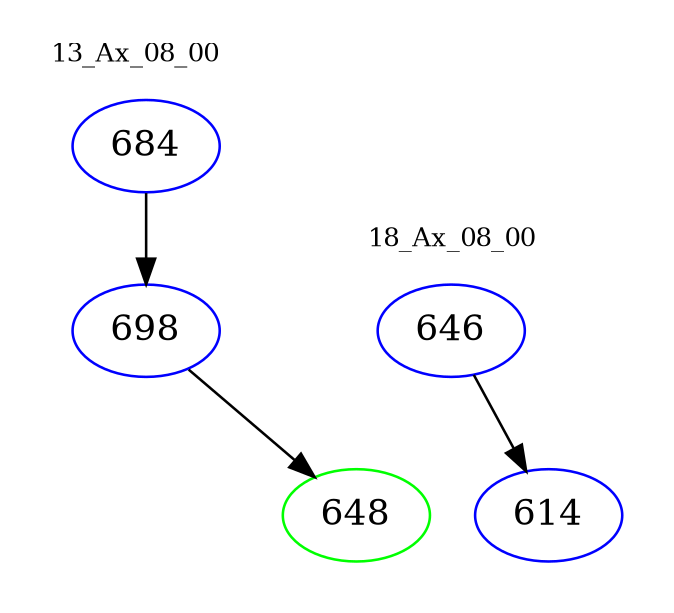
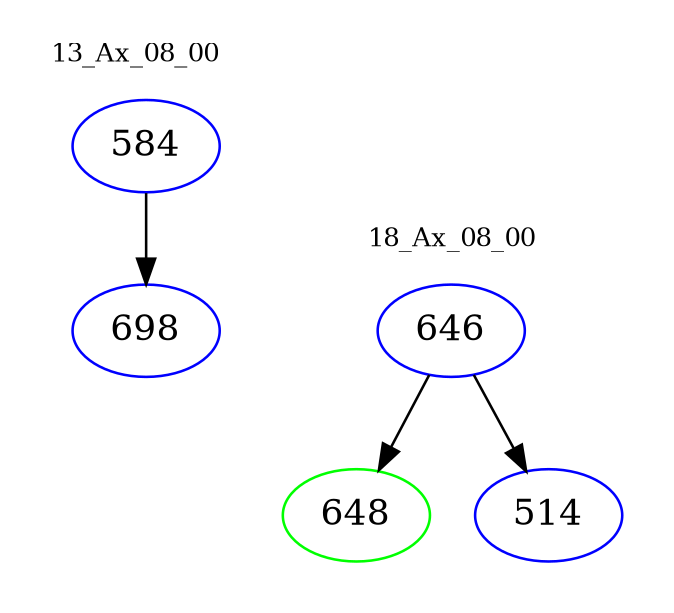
node "684": label "684" -> "584"
edge "698" -> "648": now "646" -> "648"
node "614": label "614" -> "514"
